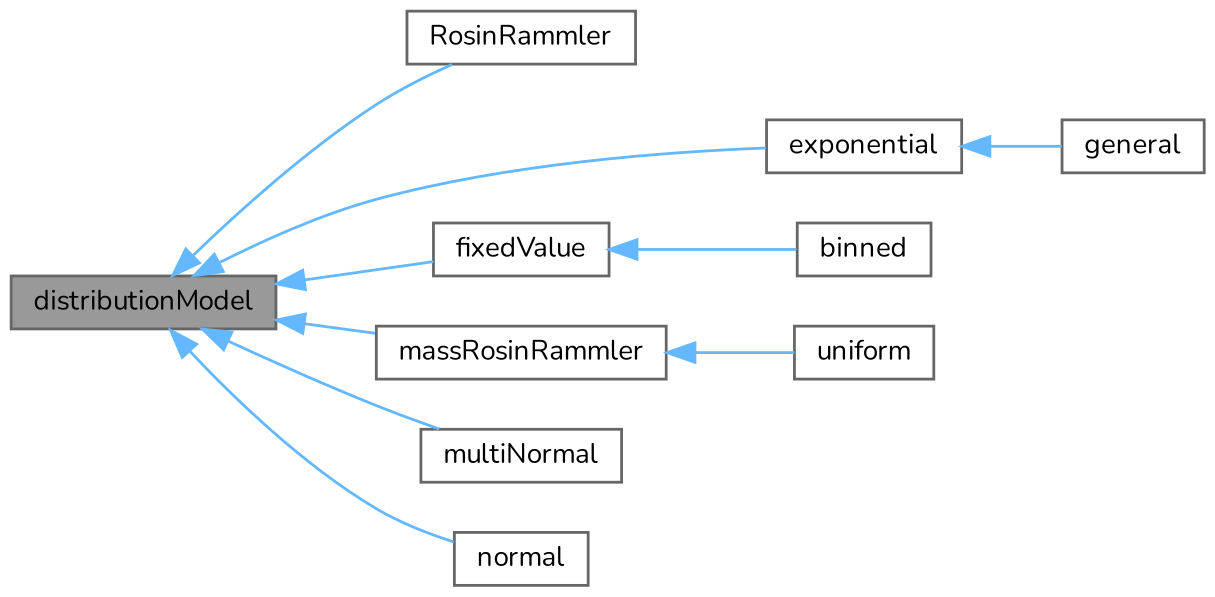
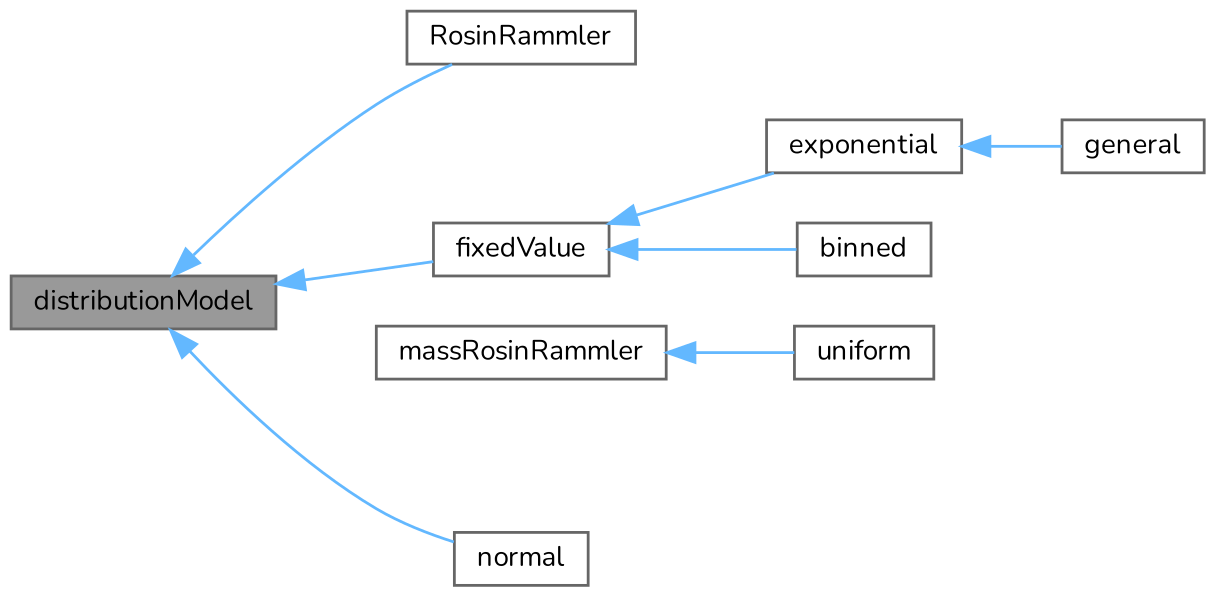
edge "exponential" -> "distributionModel": now "exponential" -> "fixedValue"
edge "massRosinRammler" -> "distributionModel": removed
node "multiNormal": removed
